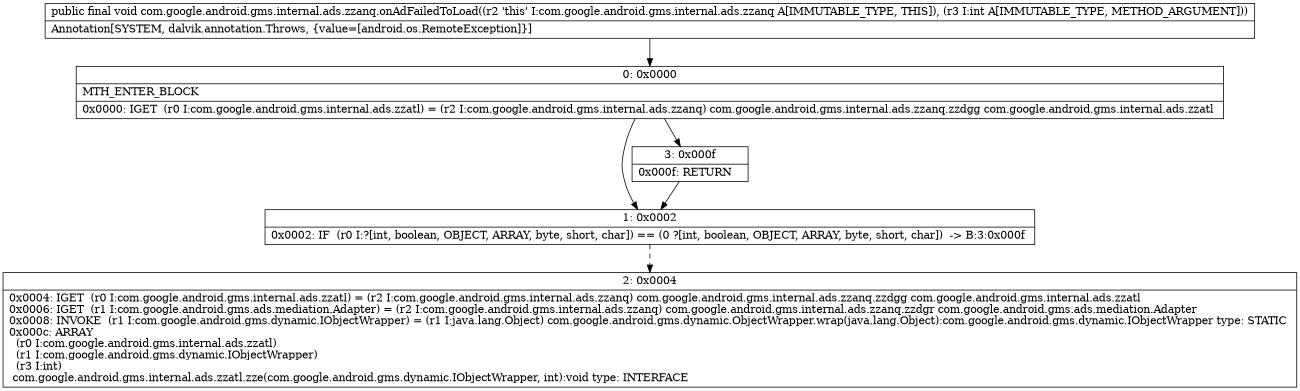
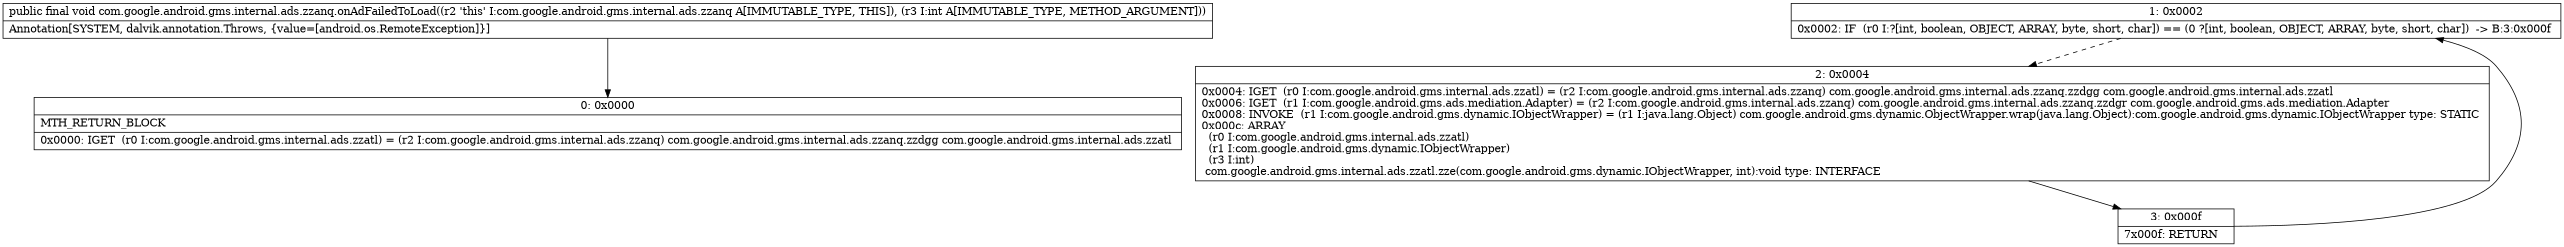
node "0: 0x0000": text "MTH_ENTER_BLOCK" -> "MTH_RETURN_BLOCK"
edge "0: 0x0000" -> "3: 0x000f": now "2: 0x0004" -> "3: 0x000f"
edge "0: 0x0000" -> "1: 0x0002": removed
node "3: 0x000f": text "0x000f: RETURN" -> "7x000f: RETURN"
